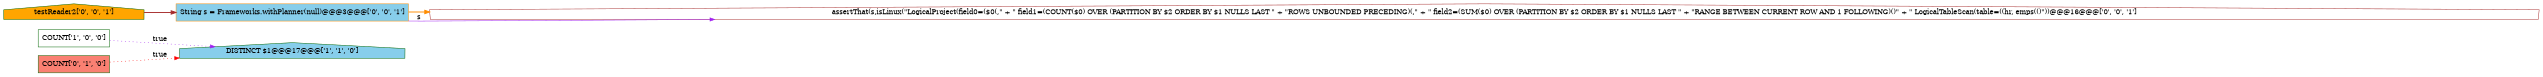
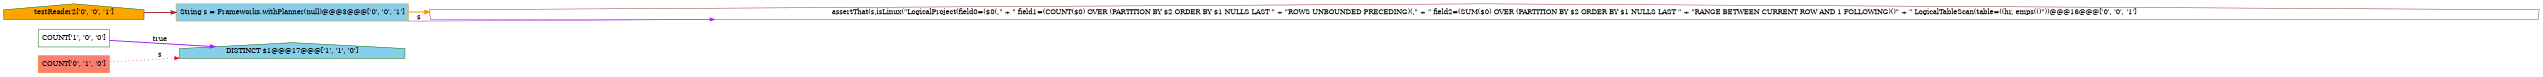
edge "COUNT['1', '0', '0']" -> "DISTINCT $1@@@17@@@['1', '1', '0']": style dotted -> bold
edge "COUNT['0', '1', '0']" -> "DISTINCT $1@@@17@@@['1', '1', '0']": label "true" -> "s"
node "COUNT['0', '1', '0']": color darkgreen -> darkorange
